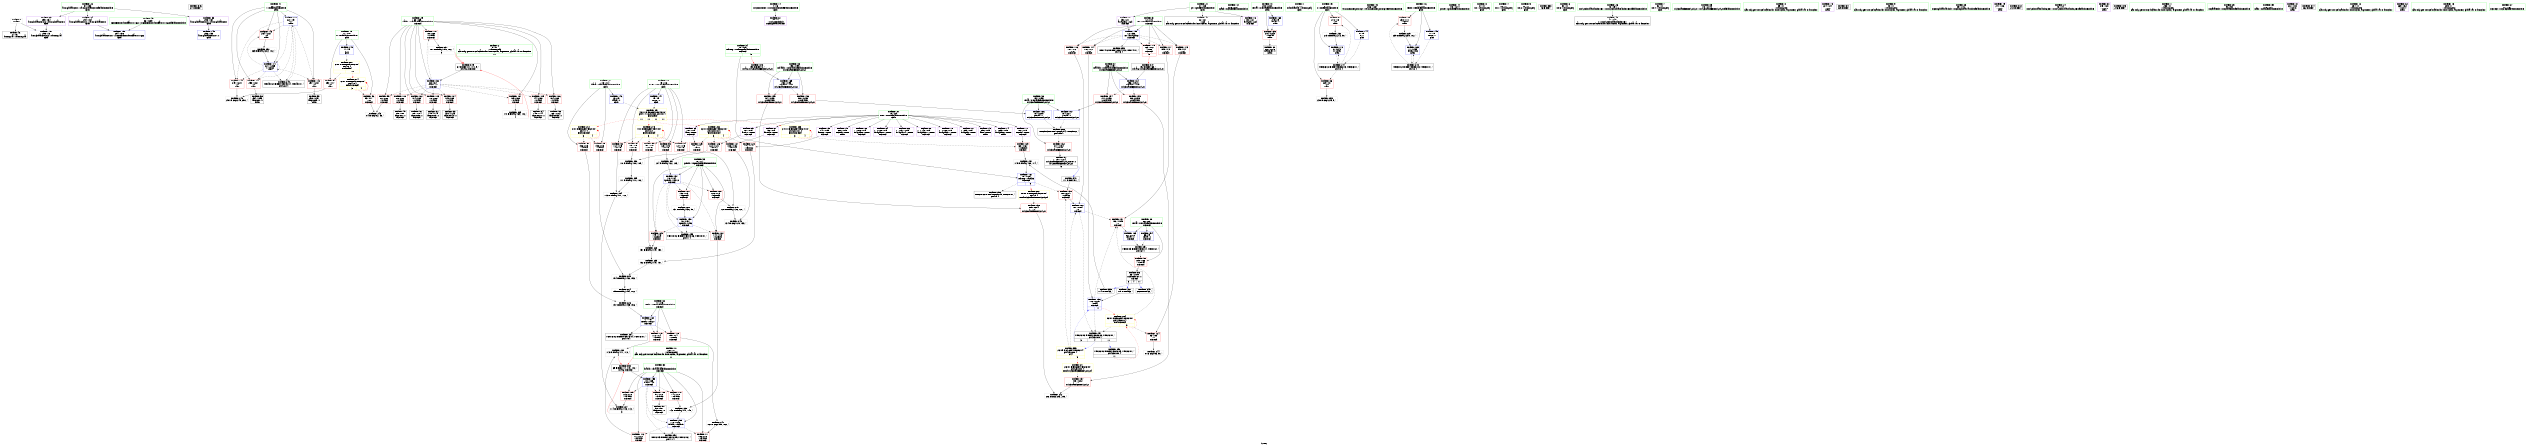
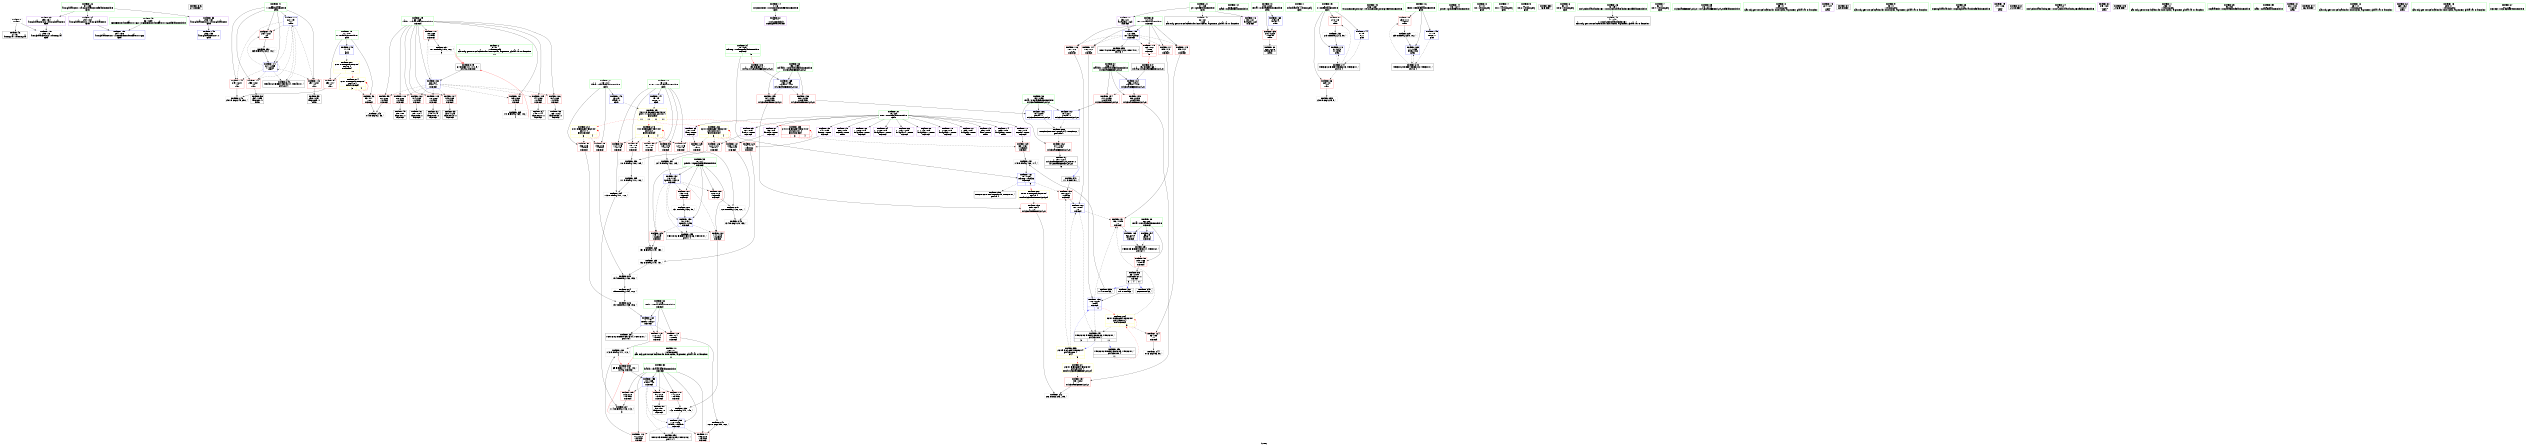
node "NodeID: 283": color yellow -> red
